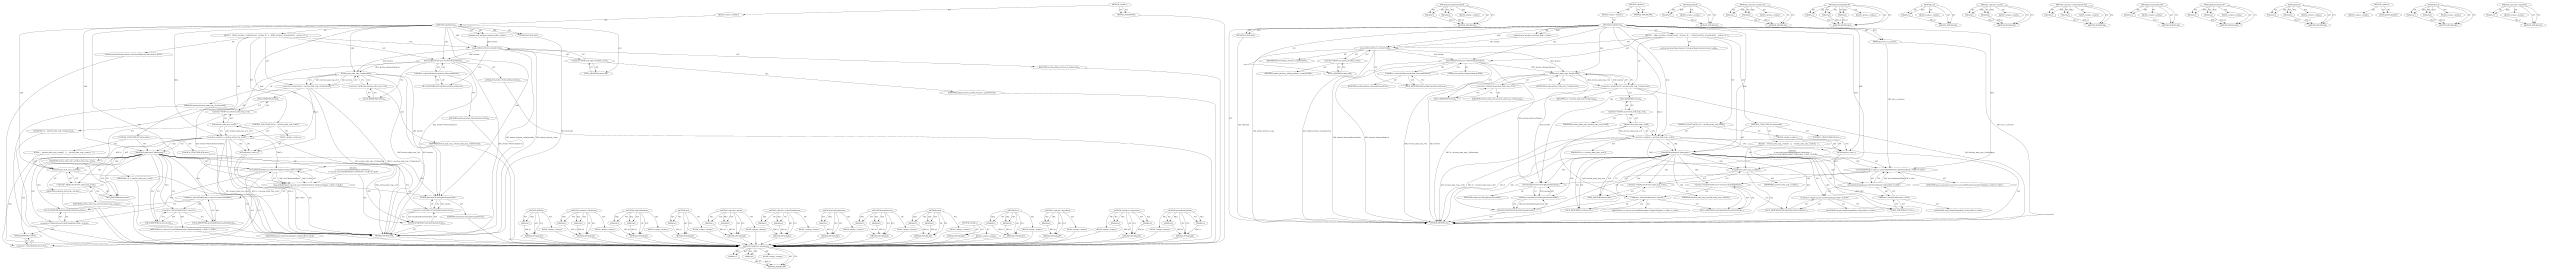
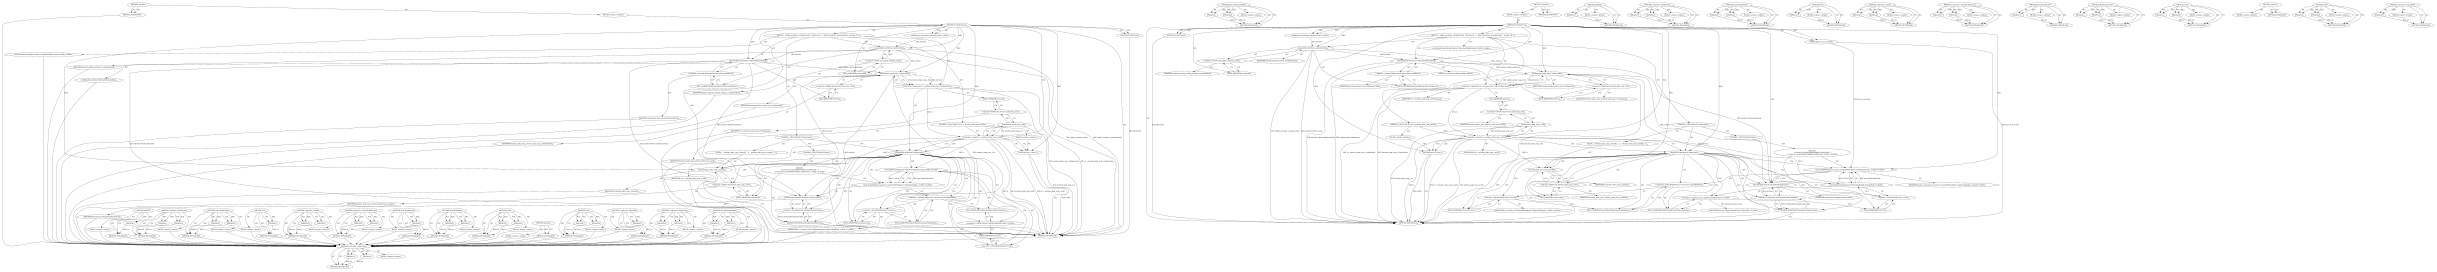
node "(PARAM,p3)": removed
edge "<(<operator>.fieldAccess,wm::GetWindowState)<SUB>14</SUB>>" -> "<(IDENTIFIER,wm,wm::GetWindowState(it->first))<SUB>14</SUB>>": label "AST: " -> "DDG: added_windows_.erase"
node "<(IDENTIFIER,it,wm::GetWindowState(it->first))<SUB>14</SUB>>": removed
node "<(IDENTIFIER,wm,wm::GetWindowState(it->first))<SUB>13</SUB>>": removed
